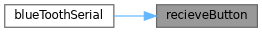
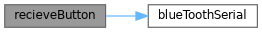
edge "blueToothSerial" -> "recieveButton": reversed
